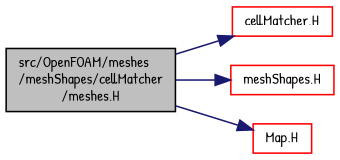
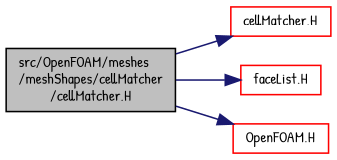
node "src/OpenFOAM/meshes /meshShapes/cellMatcher /meshes.H": label "src/OpenFOAM/meshes /meshShapes/cellMatcher /meshes.H" -> "src/OpenFOAM/meshes /meshShapes/cellMatcher /cellMatcher.H"
node "meshShapes.H": label "meshShapes.H" -> "faceList.H"
node "Map.H": label "Map.H" -> "OpenFOAM.H"
